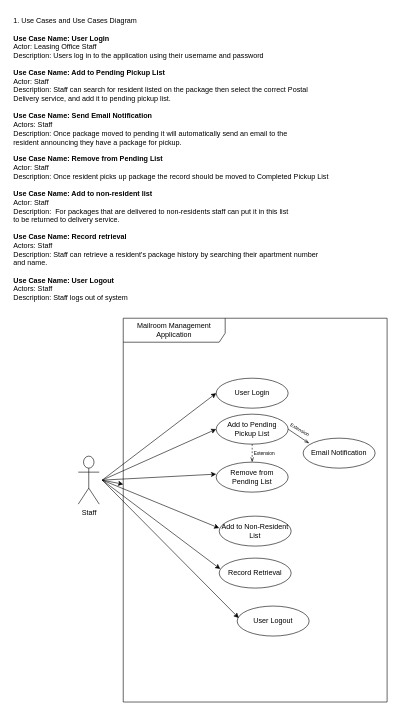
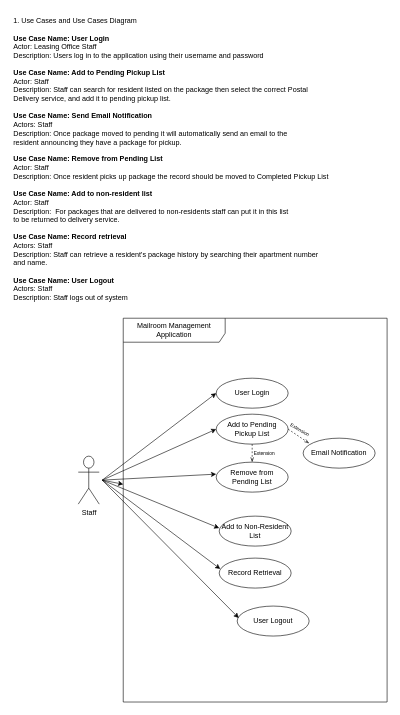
edge "Add to Pending Pickup List" -> "Email Notification": style solid -> dashed
